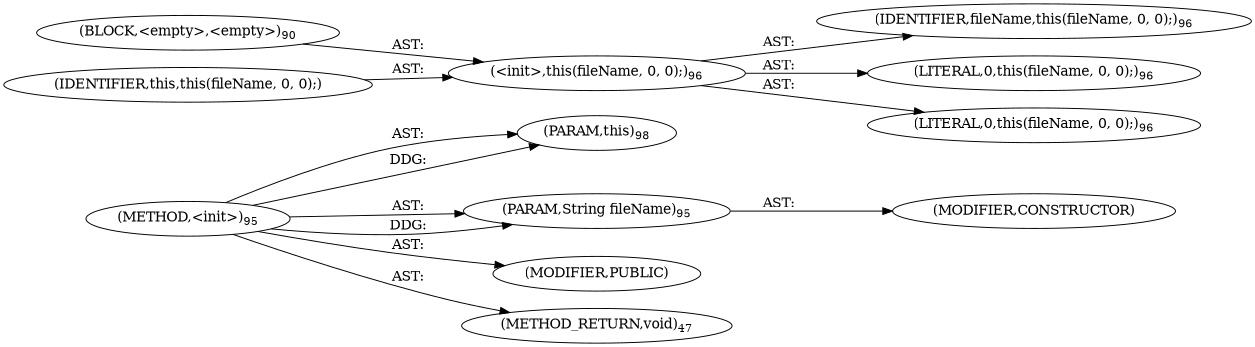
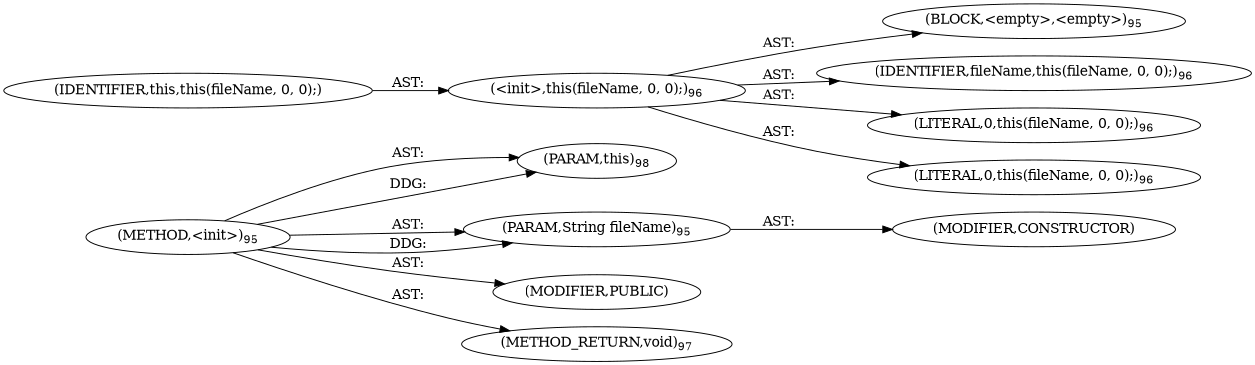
node "(BLOCK,<empty>,<empty>)": text "90" -> "95"
edge "(BLOCK,<empty>,<empty>)" -> "(<init>,this(fileName, 0, 0);)": reversed
node "(METHOD_RETURN,void)": text "47" -> "97"
